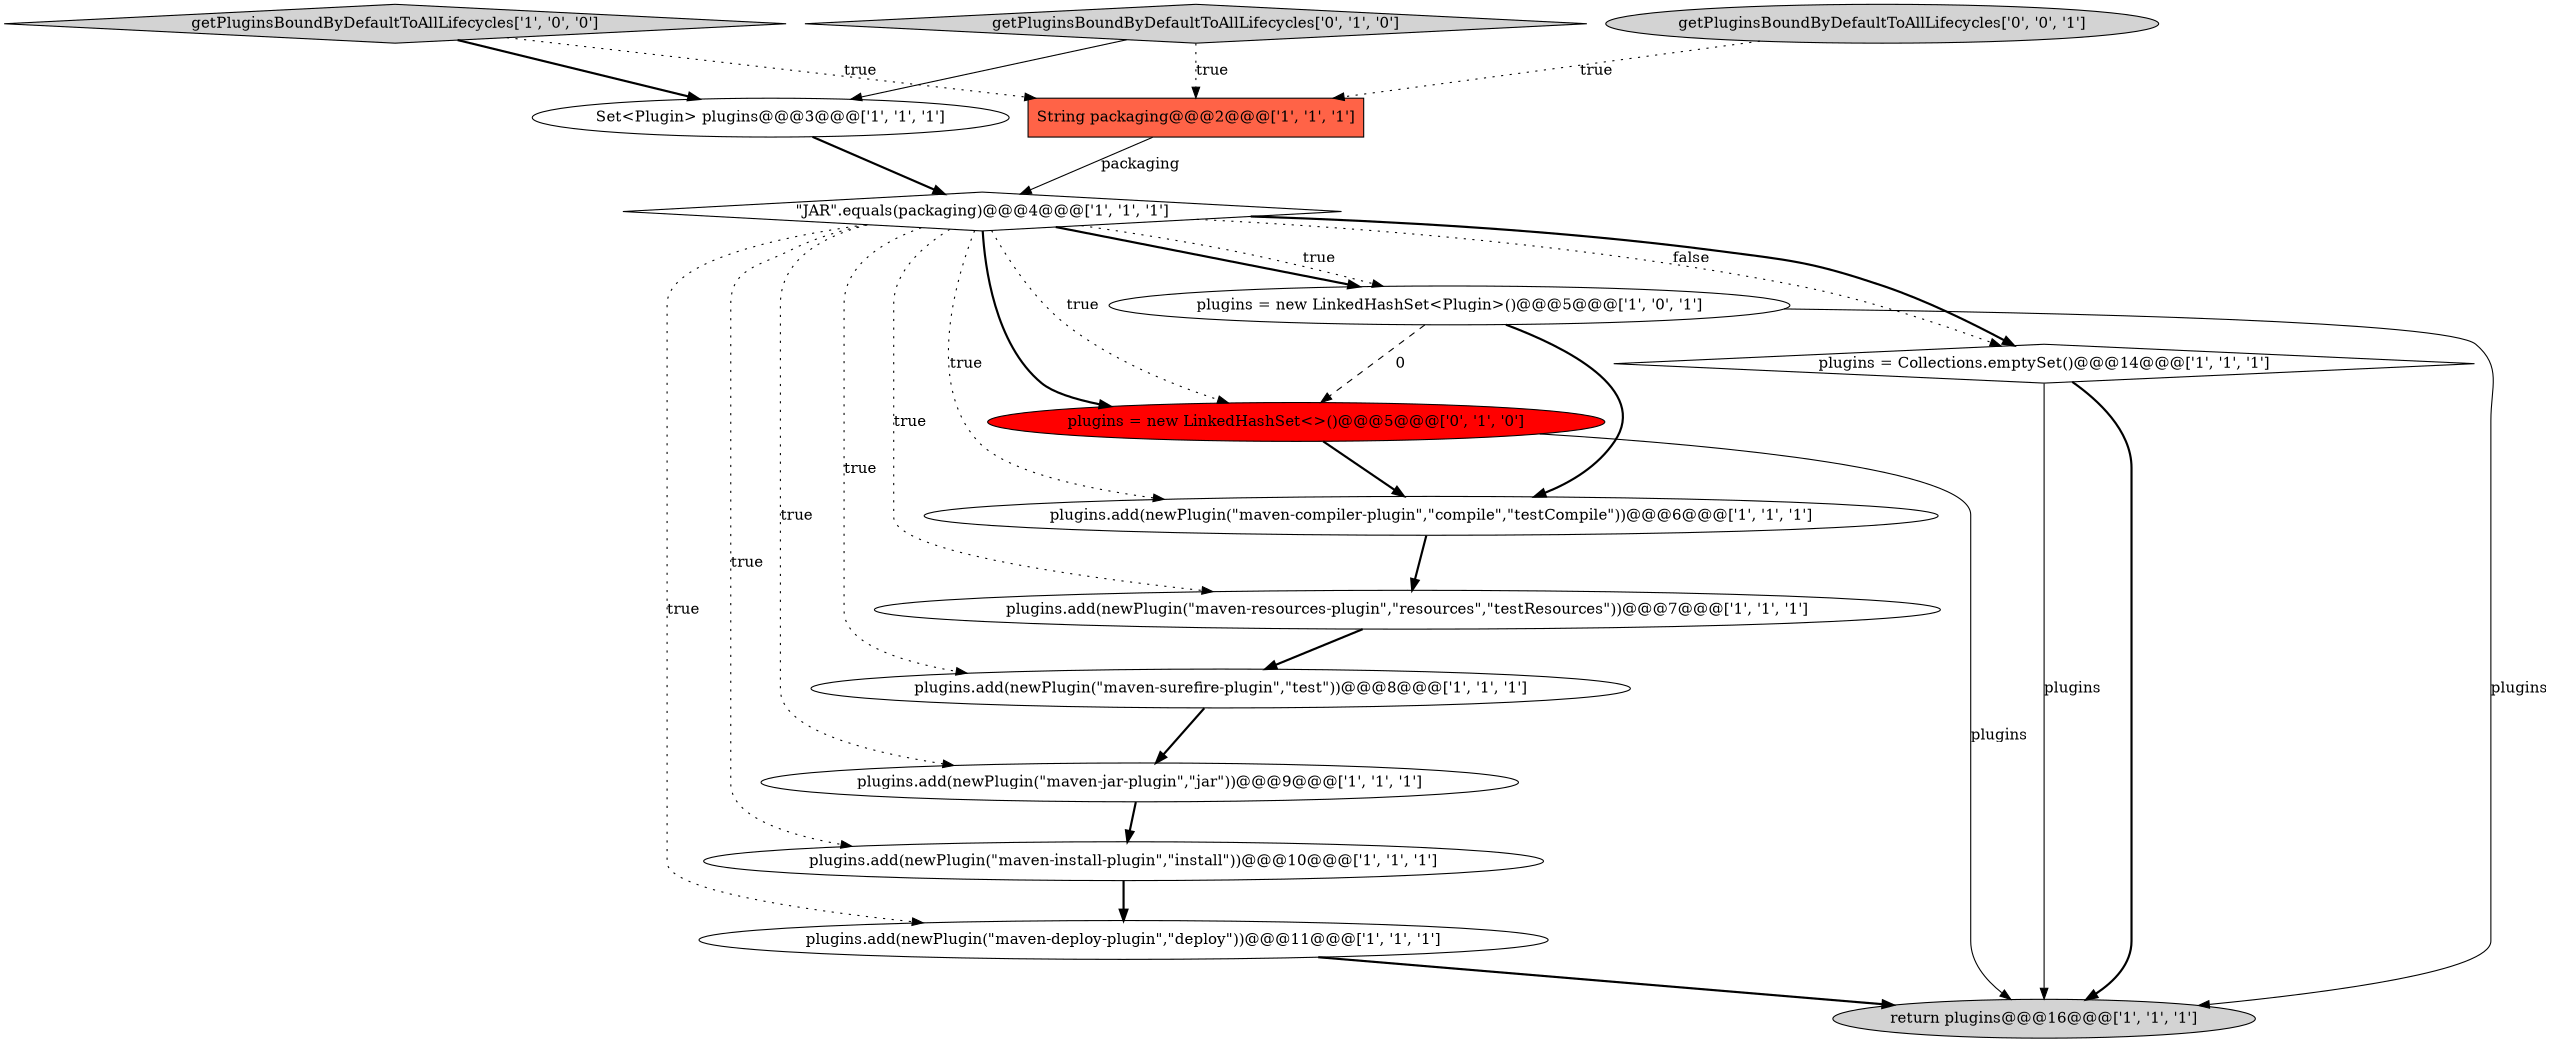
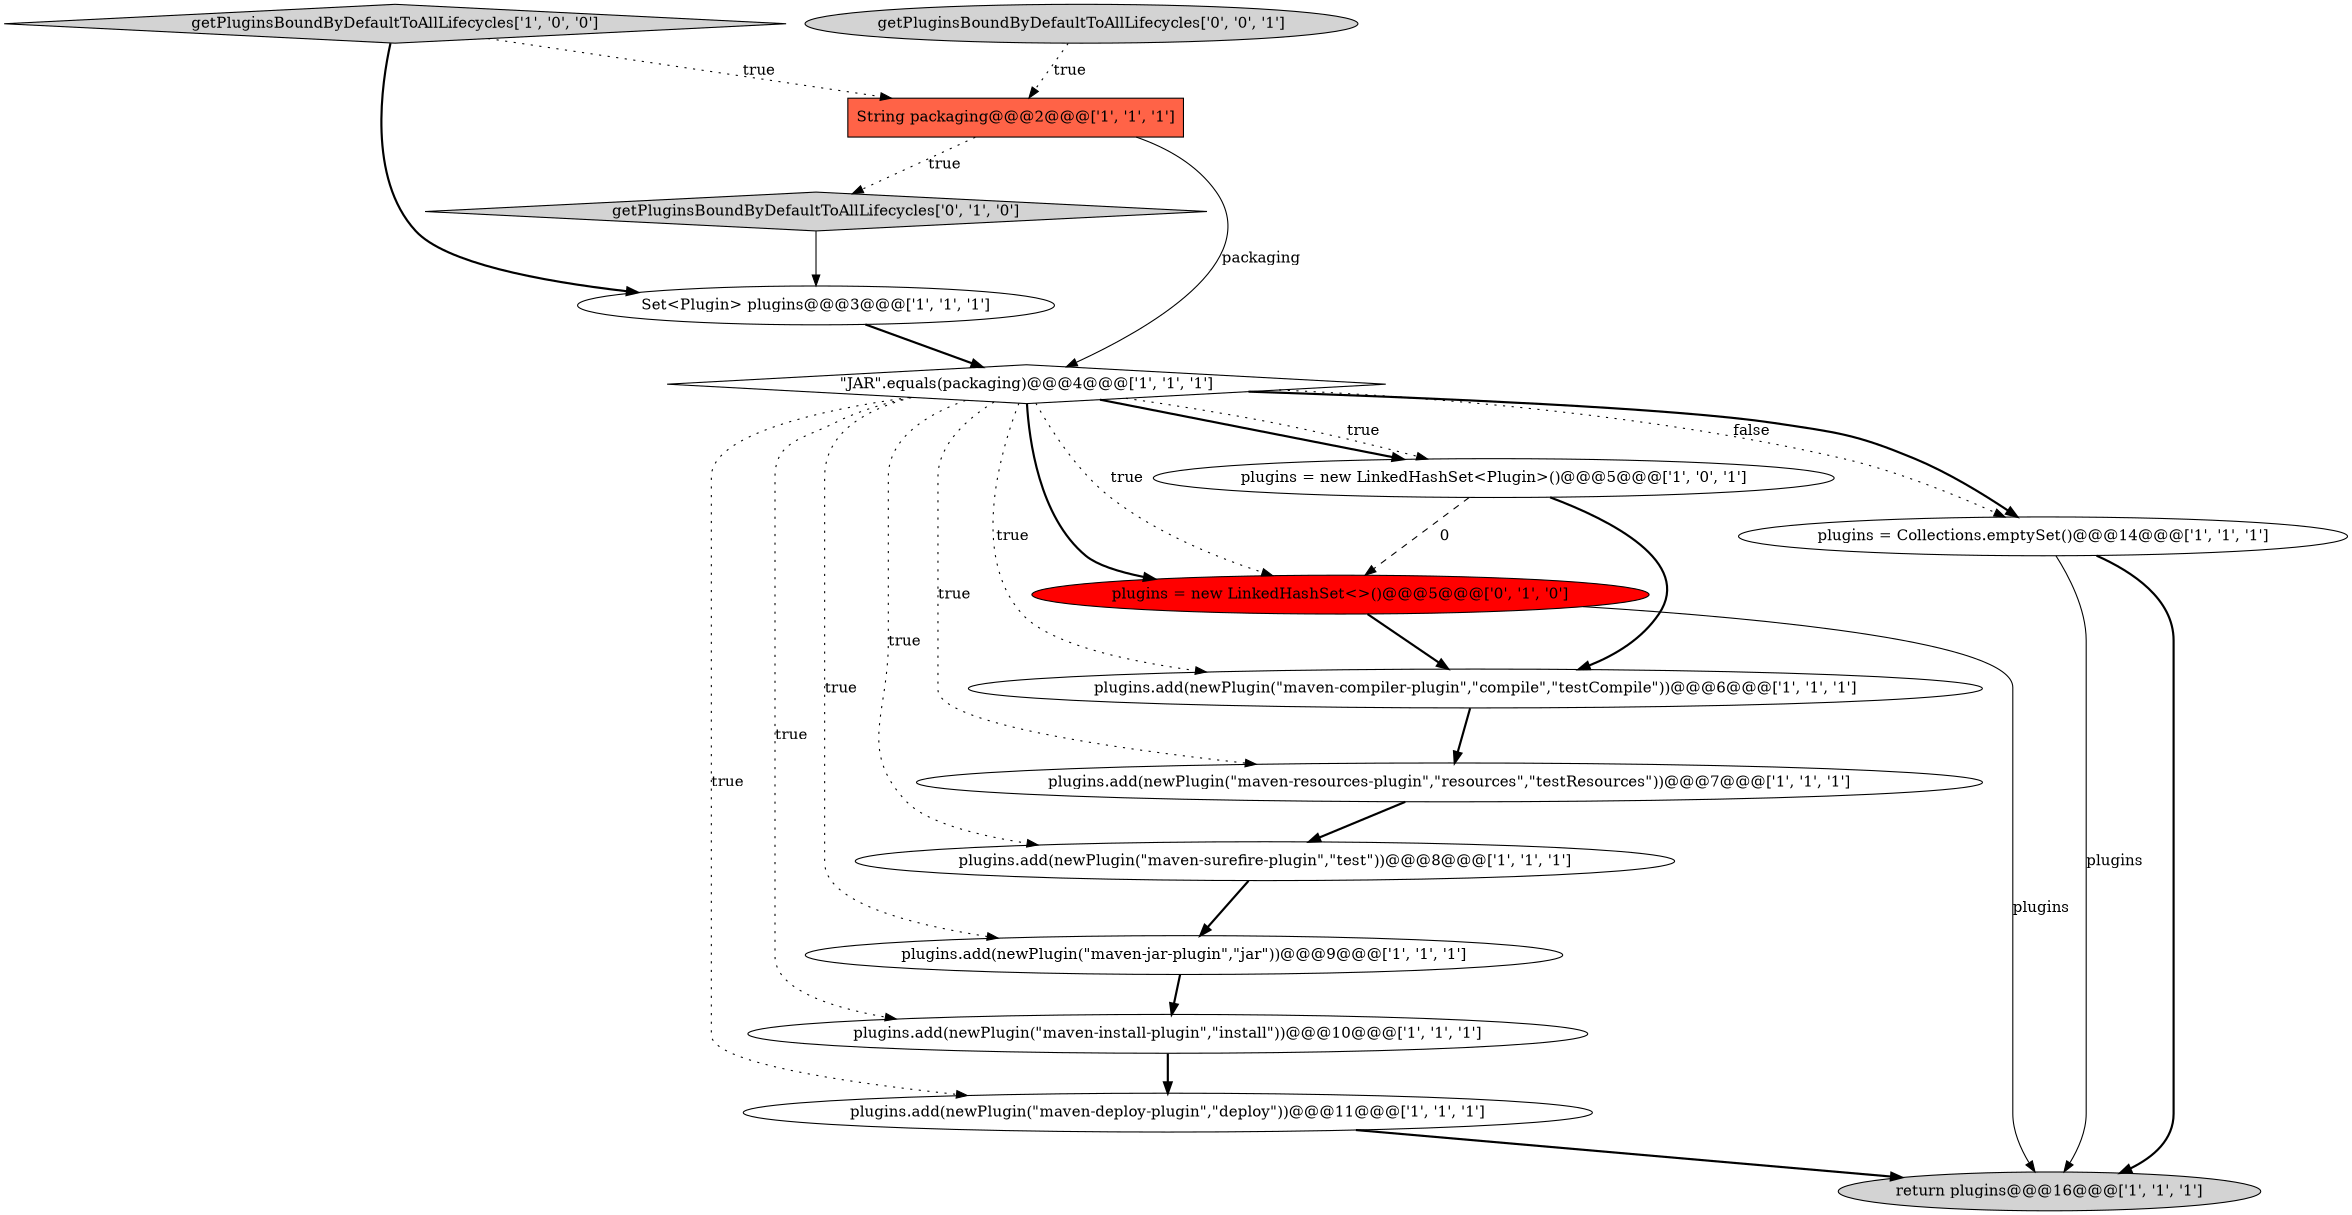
edge "getPluginsBoundByDefaultToAllLifecycles['0', '1', '0']" -> "String packaging@@@2@@@['1', '1', '1']": reversed
node "plugins = Collections.emptySet()@@@14@@@['1', '1', '1']": shape diamond -> ellipse
edge "plugins = new LinkedHashSet<Plugin>()@@@5@@@['1', '0', '1']" -> "return plugins@@@16@@@['1', '1', '1']": removed, label "plugins"
